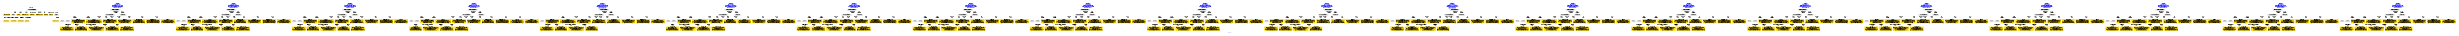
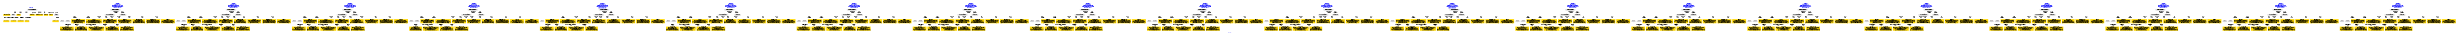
node "Object Facet Value 1": removed
